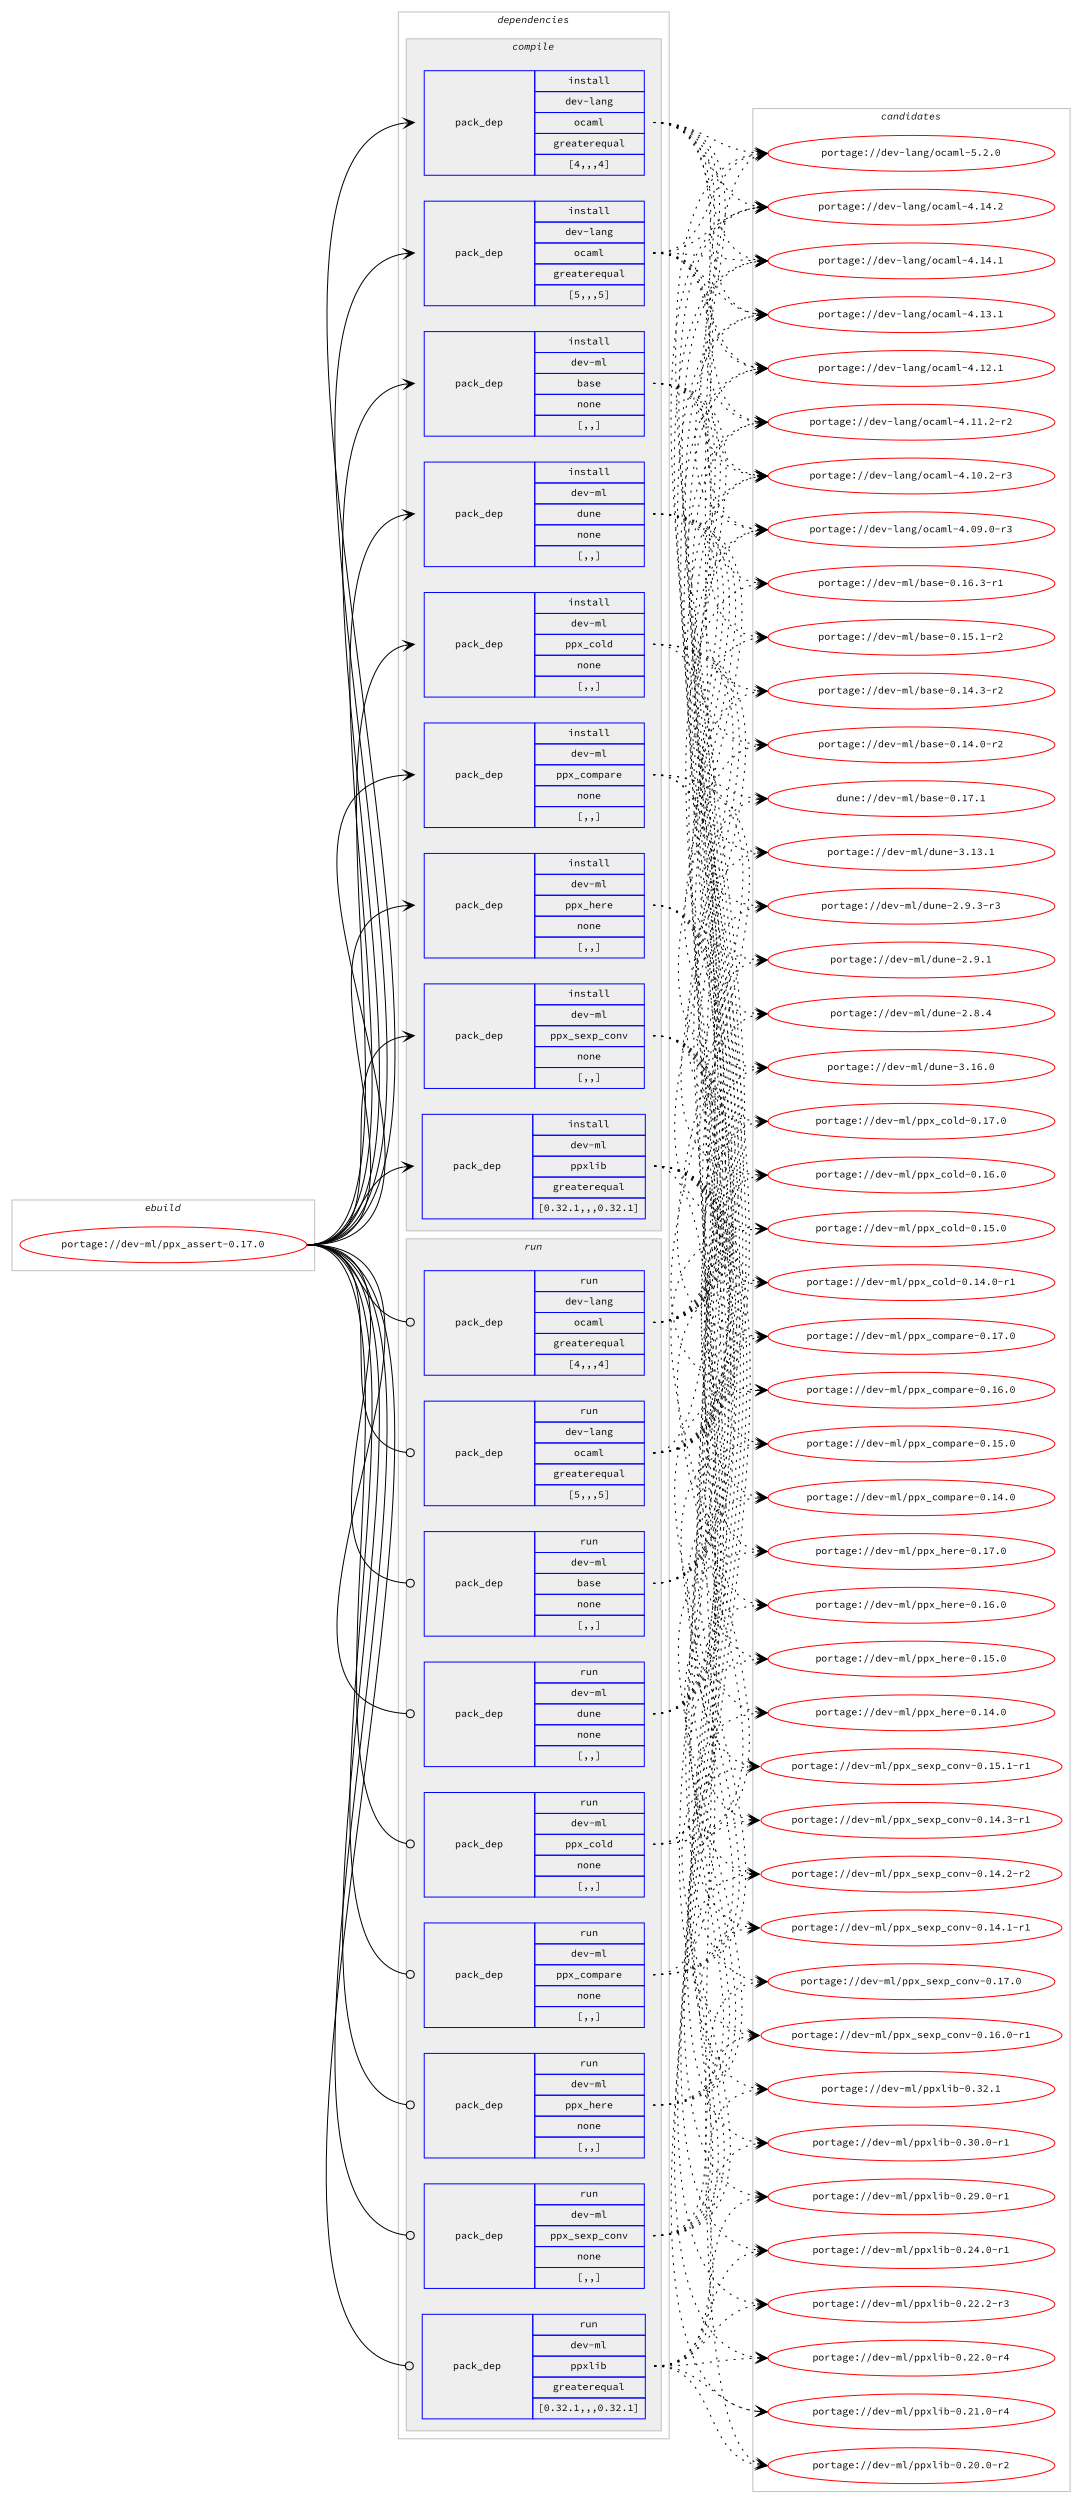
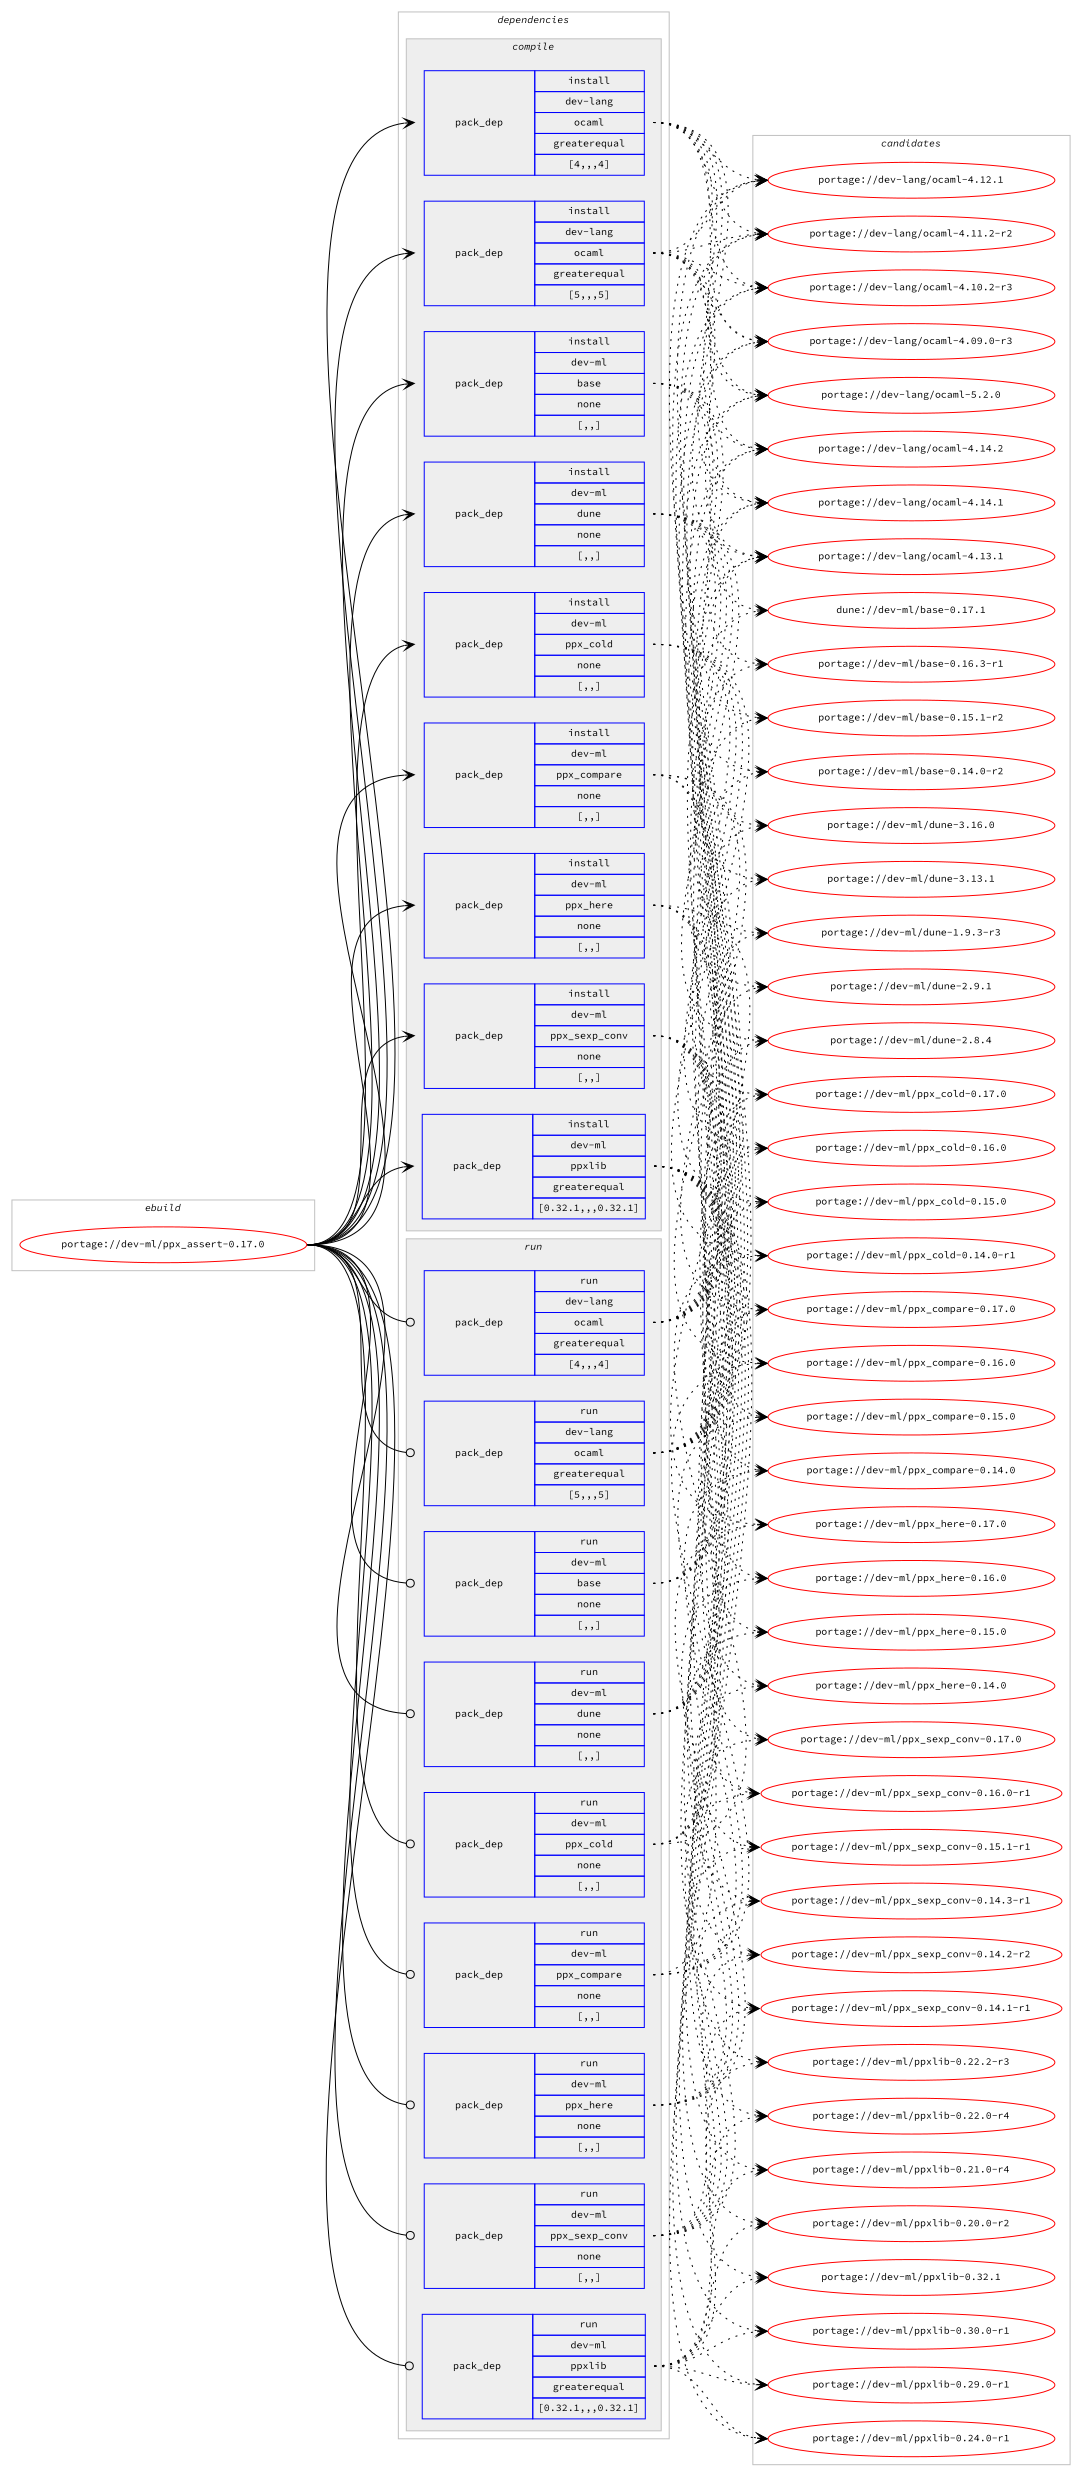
node "portage://dev-ml/base-0.14.3-r2": removed
node "portage://dev-ml/dune-2.9.3-r3": label "portage://dev-ml/dune-2.9.3-r3" -> "portage://dev-ml/dune-1.9.3-r3"
